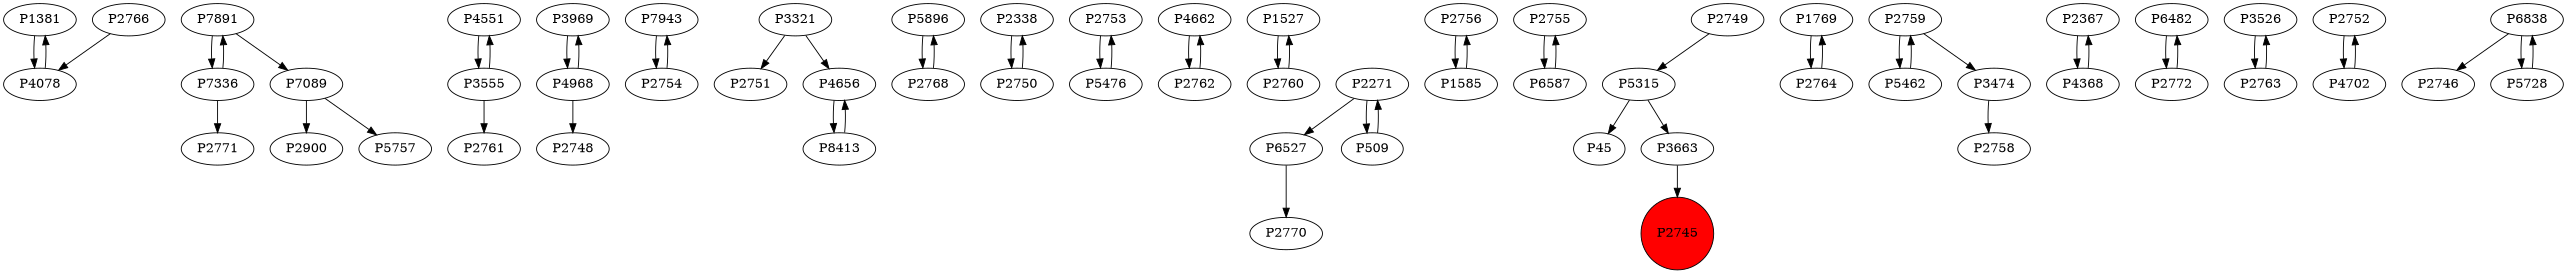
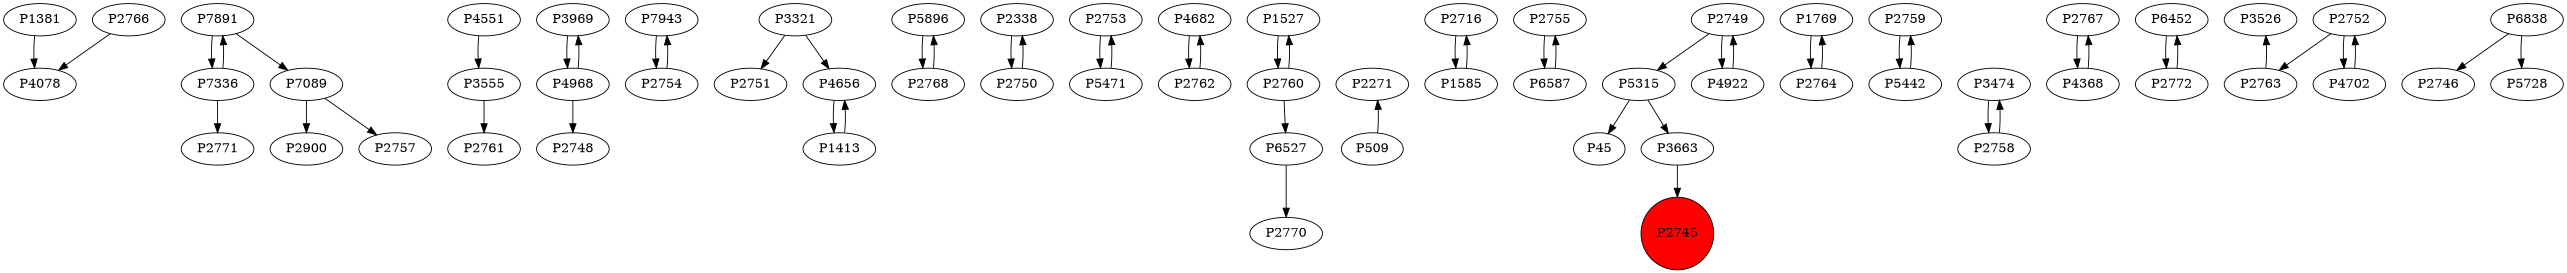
node "P4662": label "P4662" -> "P4682"
node "P2756": label "P2756" -> "P2716"
node "P2367": label "P2367" -> "P2767"
node "P6482": label "P6482" -> "P6452"
edge "P3526" -> "P2763": now "P2752" -> "P2763"
edge "P2759" -> "P3474": now "P2758" -> "P3474"
edge "P4078" -> "P1381": removed
edge "P3555" -> "P4551": removed
edge "P5728" -> "P6838": removed
node "P5476": label "P5476" -> "P5471"
node "P4922": added
node "P5462": label "P5462" -> "P5442"
edge "P2271" -> "P509": removed
edge "P2271" -> "P6527": now "P2760" -> "P6527"
node "P5757": label "P5757" -> "P2757"
node "P8413": label "P8413" -> "P1413"
